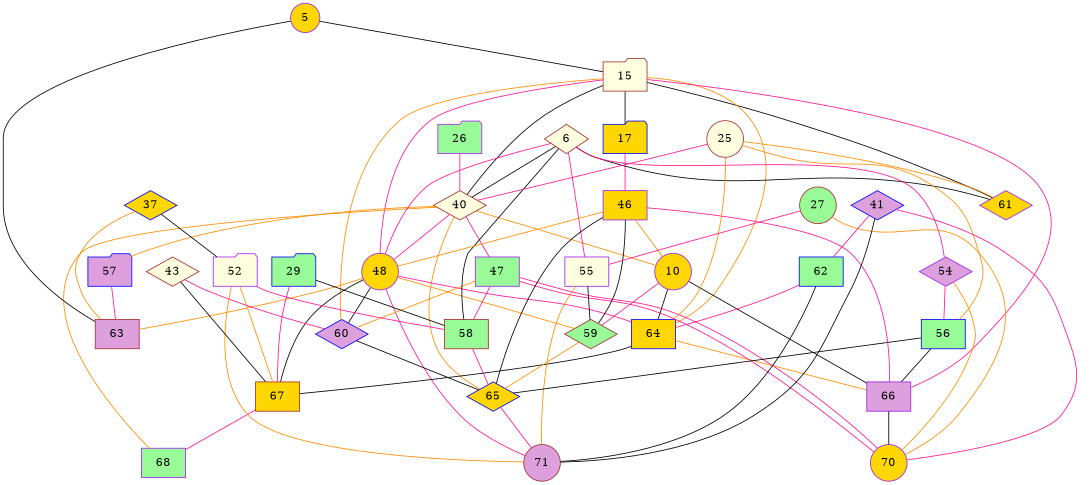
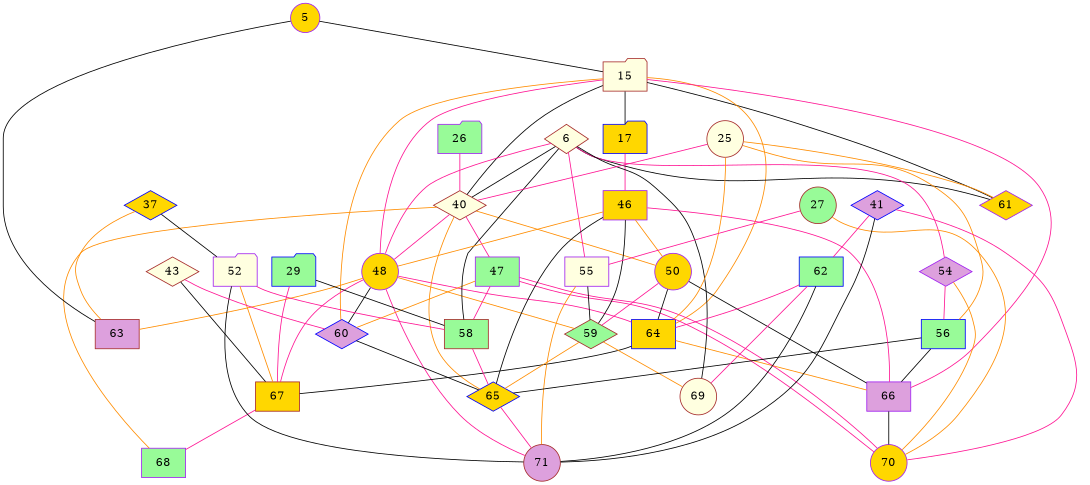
node "57": removed
node "10": label "10" -> "50"
edge "48" -- "67": color black -> deeppink
node "69": added
edge "52" -- "71": color darkorange -> black
